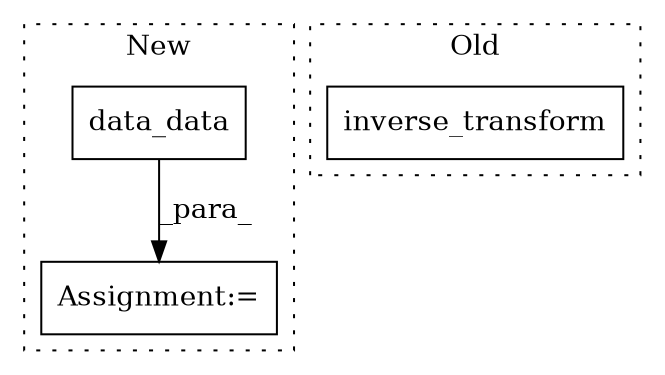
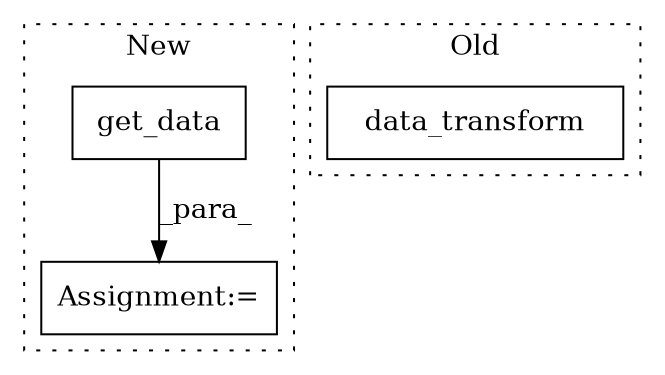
node "data_data": label "data_data" -> "get_data"
node "inverse_transform": label "inverse_transform" -> "data_transform"
